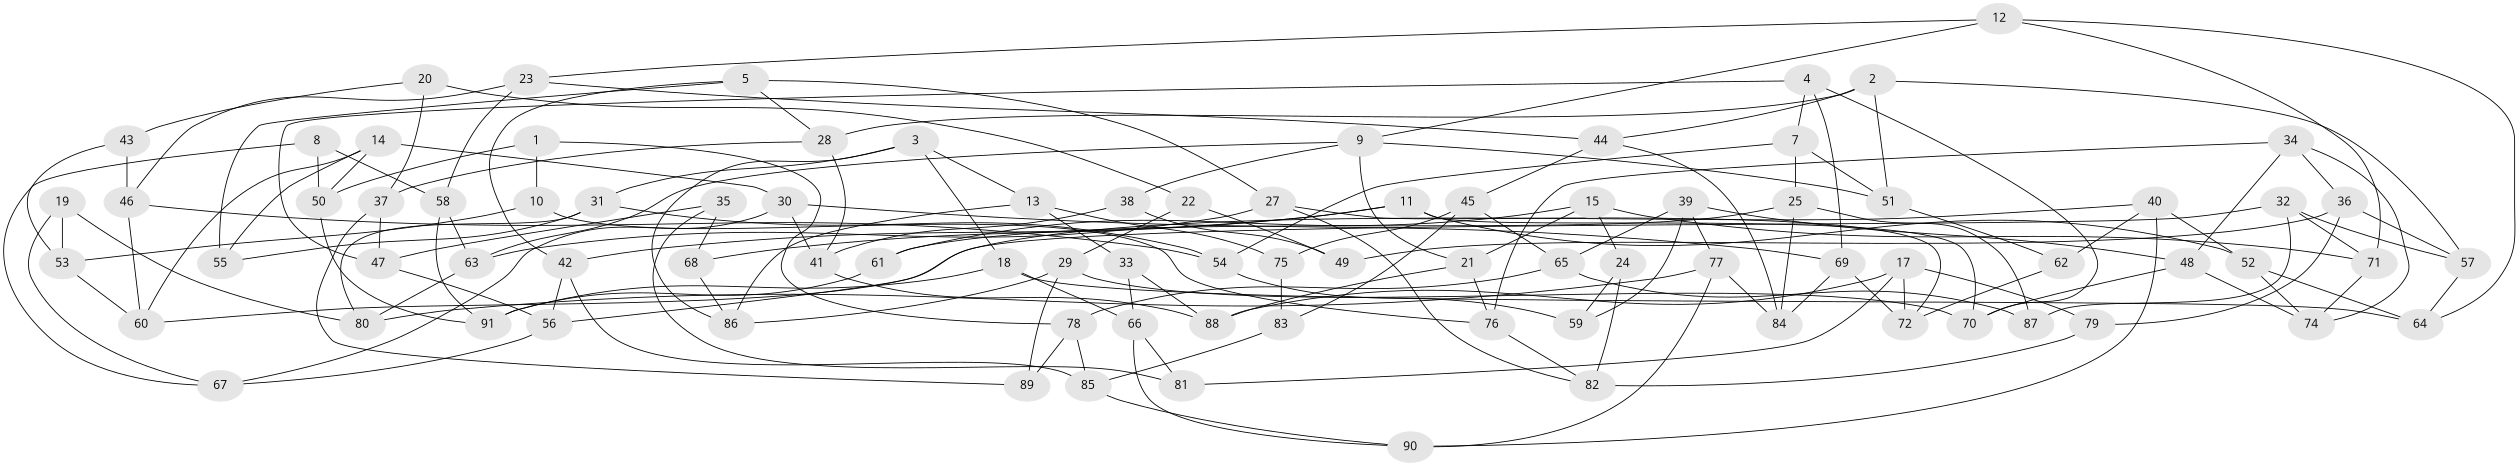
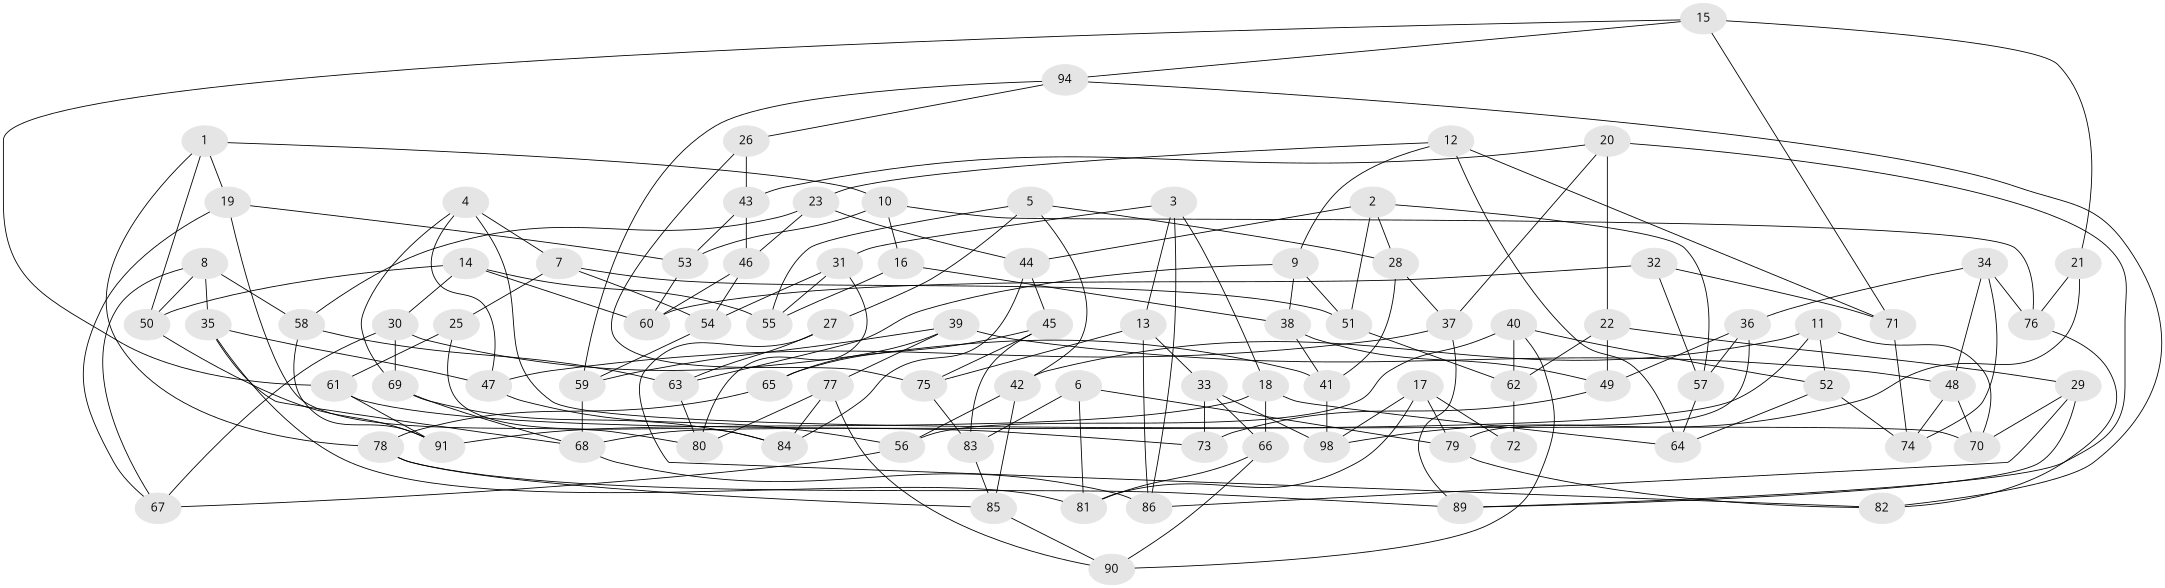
node "26": added
edge "1" -- "19": added
edge "27" -- "72": removed
edge "9" -- "21": removed
node "16": added
node "24": label "24" -> "94"
edge "69" -- "72": now "69" -- "68"
edge "8" -- "35": added
node "88": label "88" -> "98"
node "87": removed
edge "22" -- "62": added
node "6": added
edge "20" -- "89": added
edge "59" -- "68": added
node "73": added
